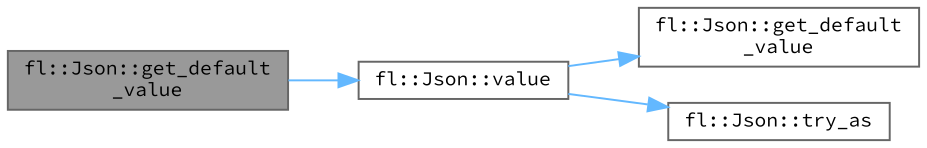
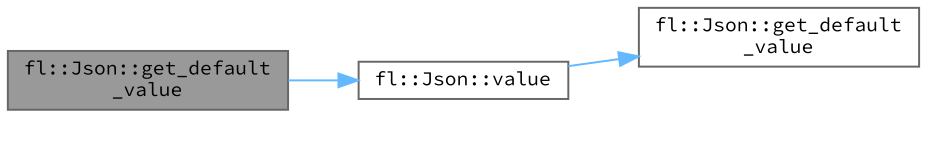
node "fl::Json::try_as": removed
